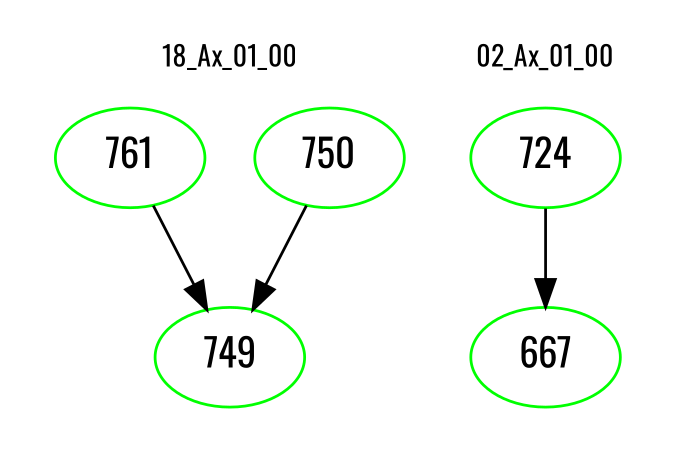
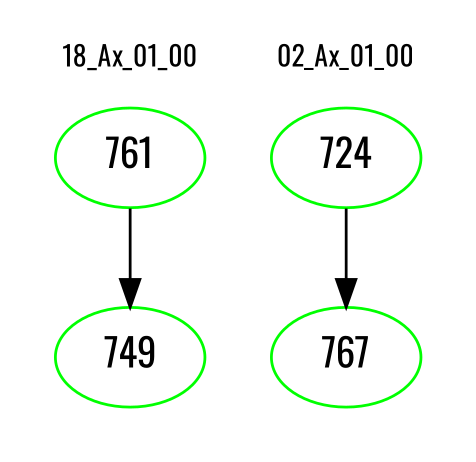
node "750": removed
node "667": label "667" -> "767"
